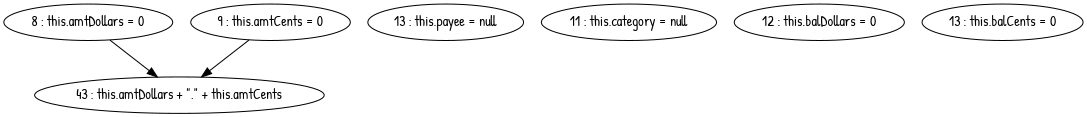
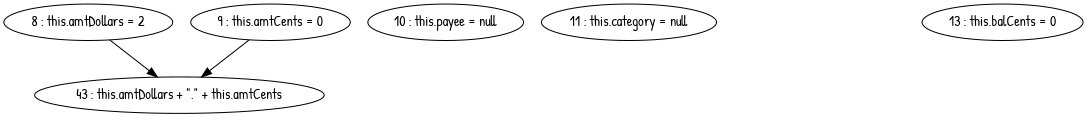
node "8 : this.amtDollars = 0": label "8 : this.amtDollars = 0" -> "8 : this.amtDollars = 2"
node "13 : this.payee = null": label "13 : this.payee = null" -> "10 : this.payee = null"
node "12 : this.balDollars = 0": removed
